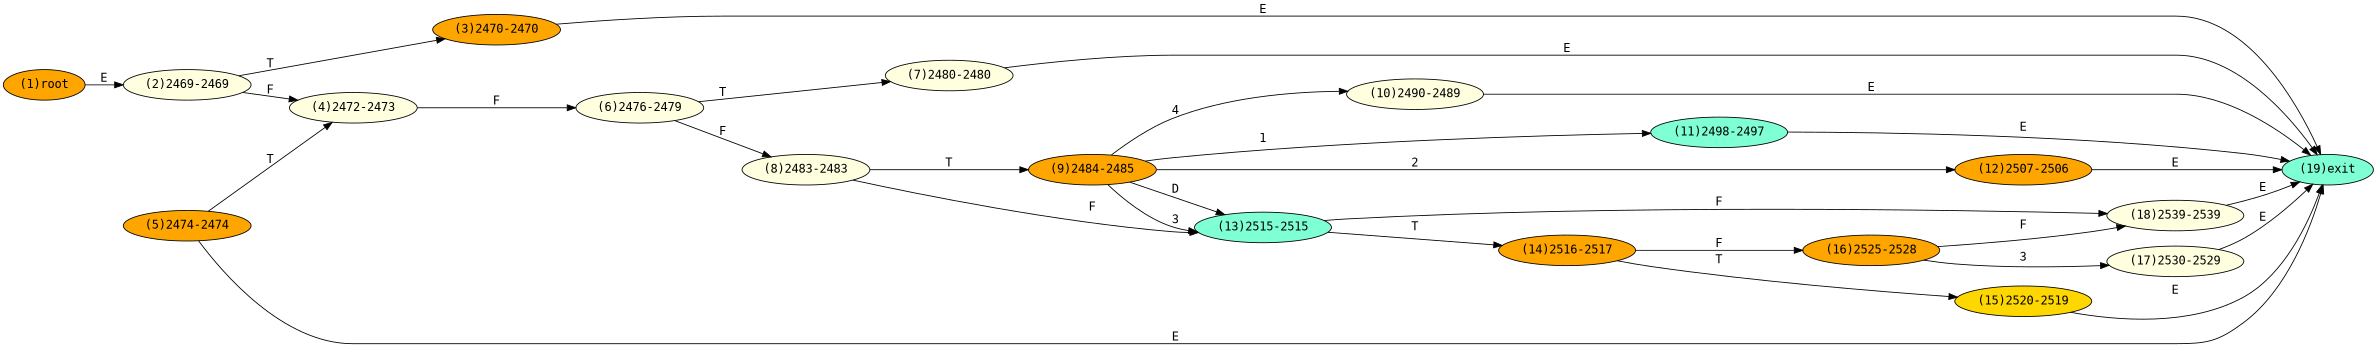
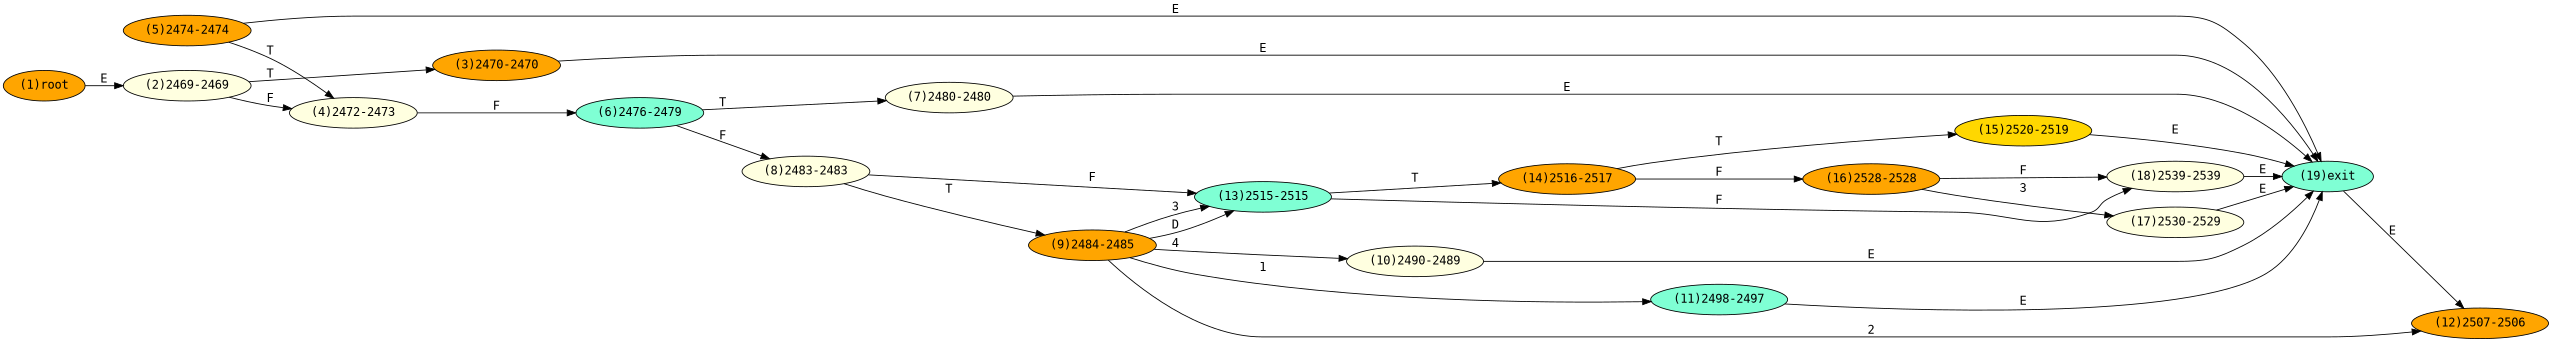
node "(6)2476-2479": fillcolor lightyellow -> aquamarine
edge "(12)2507-2506" -> "(19)exit": reversed
node "(16)2525-2528": label "(16)2525-2528" -> "(16)2528-2528"
